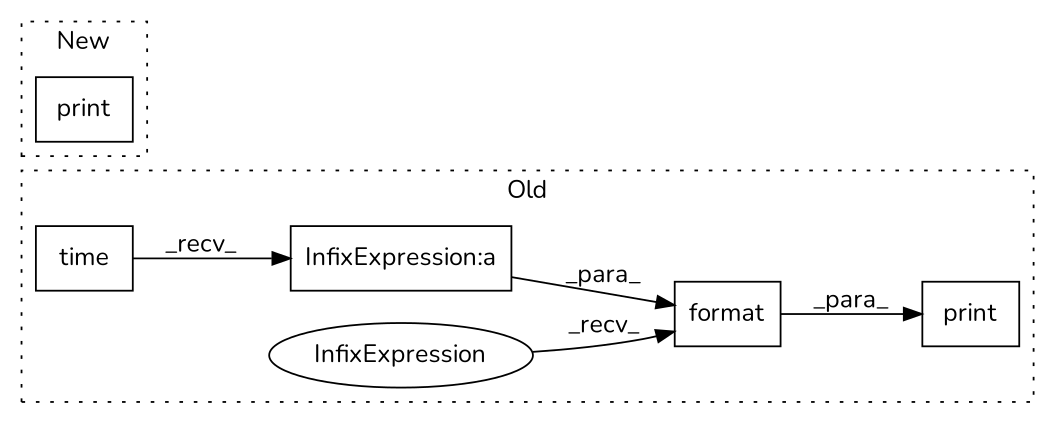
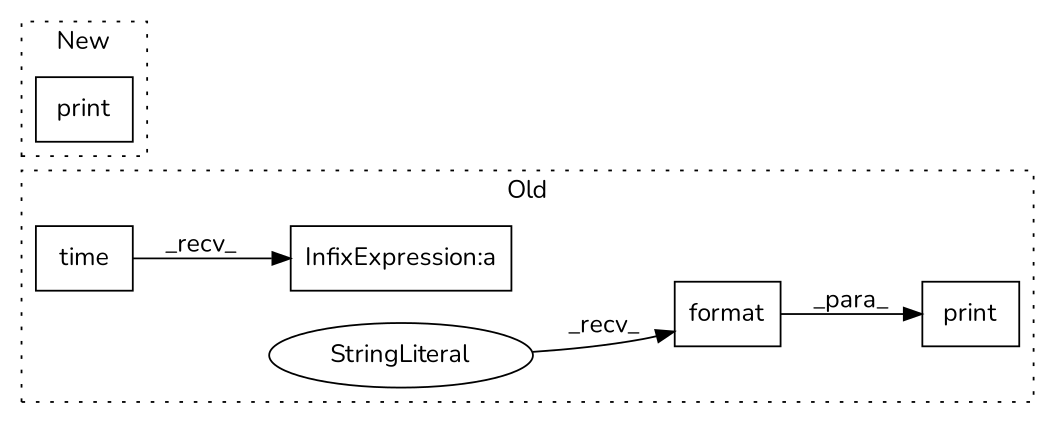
edge "InfixExpression:a" -> "format": removed, label "_para_"
node "InfixExpression": label "InfixExpression" -> "StringLiteral"
